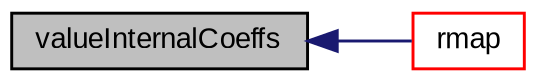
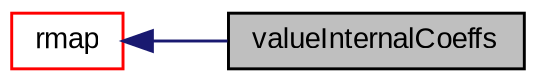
edge "rmap" -> "valueInternalCoeffs": reversed
